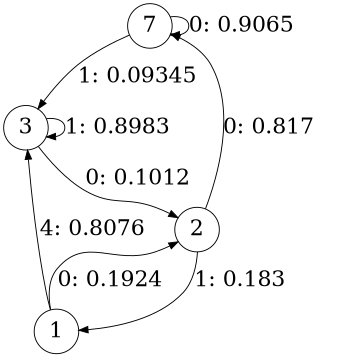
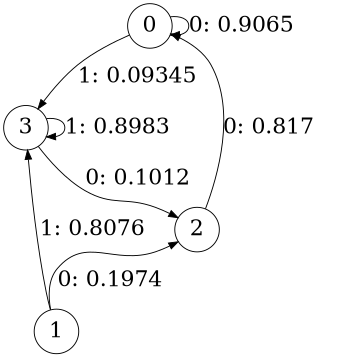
node "7": label "7" -> "0"
edge "1" -> "3": label "4: 0.8076   " -> "1: 0.8076   "
edge "1" -> "2": label "0: 0.1924   " -> "0: 0.1974   "
edge "2" -> "1": removed, label "1: 0.183"
